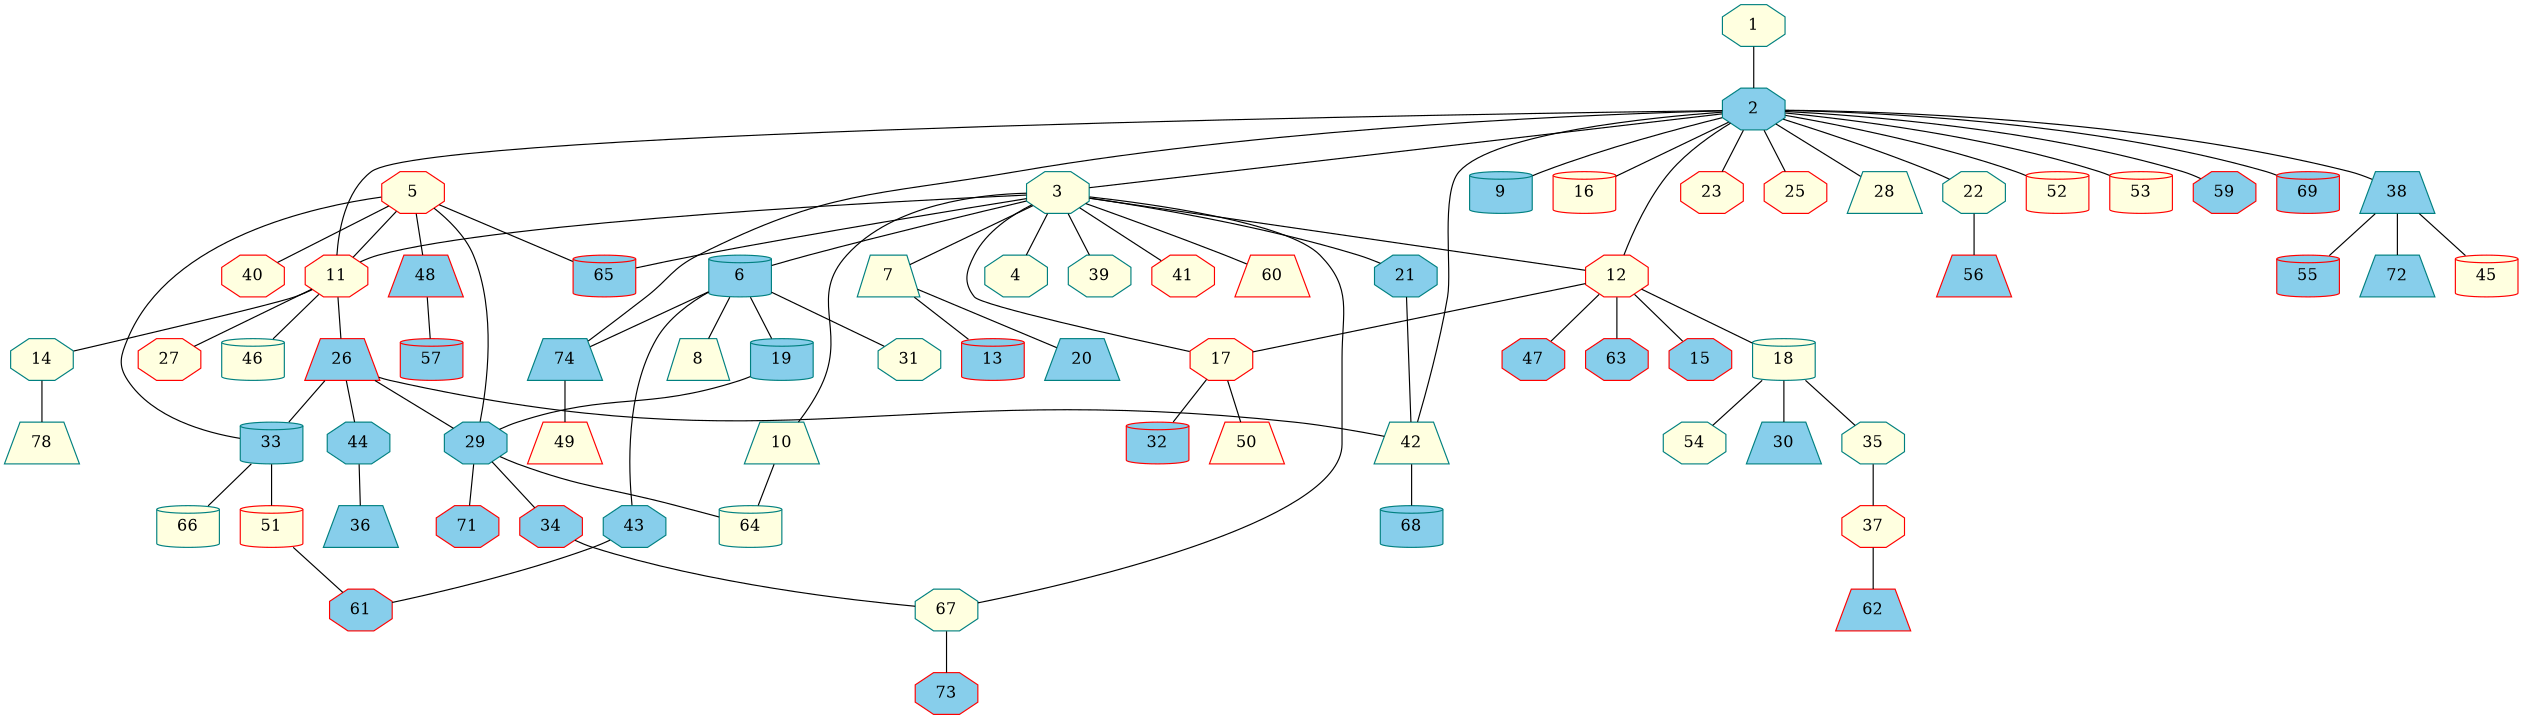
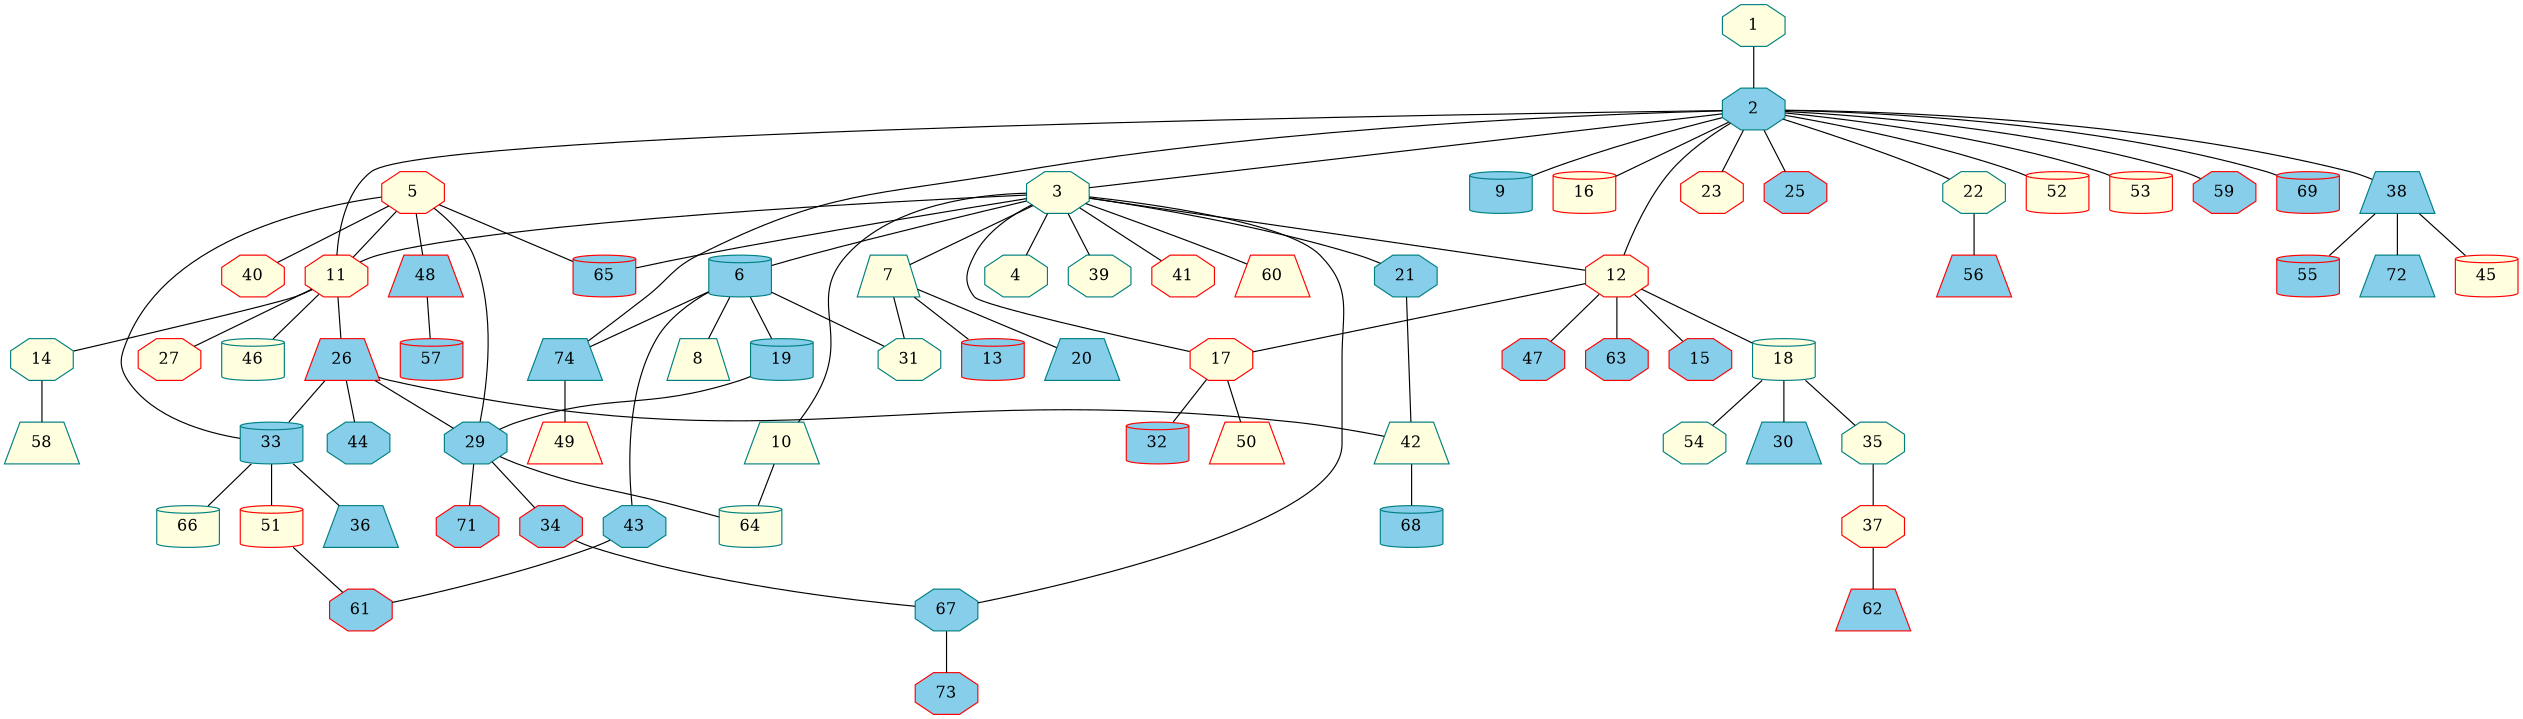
edge "2" -- "42": removed
node "25": fillcolor lightyellow -> skyblue
node "28": removed
edge "7" -- "31": added
node "78": label "78" -> "58"
edge "44" -- "36": now "33" -- "36"
node "67": fillcolor lightyellow -> skyblue
